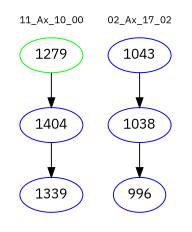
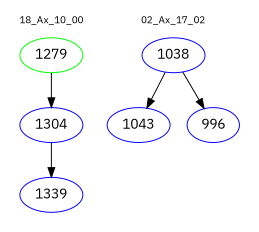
cluster "11_Ax_10_00": label "11_Ax_10_00" -> "18_Ax_10_00"
edge "1043" -> "1038": reversed
node "1404": label "1404" -> "1304"
